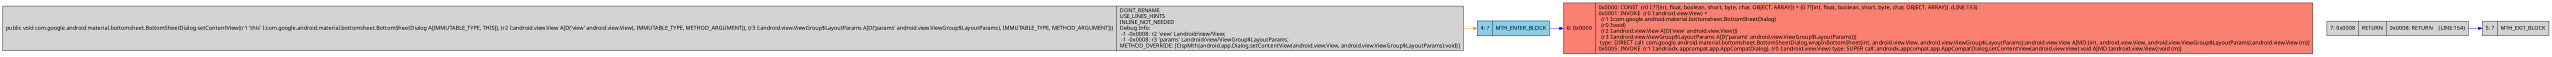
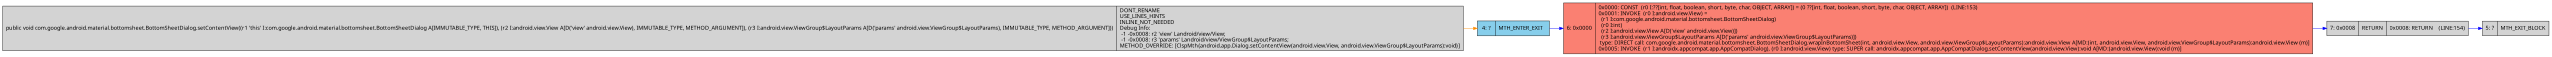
node "6: 0x0000": text "(r0 I:void)" -> "(r0 I:int)"
node "4: ?": text "MTH_ENTER_BLOCK" -> "MTH_ENTER_EXIT"
edge "6: 0x0000" -> "7: 0x0008": added
